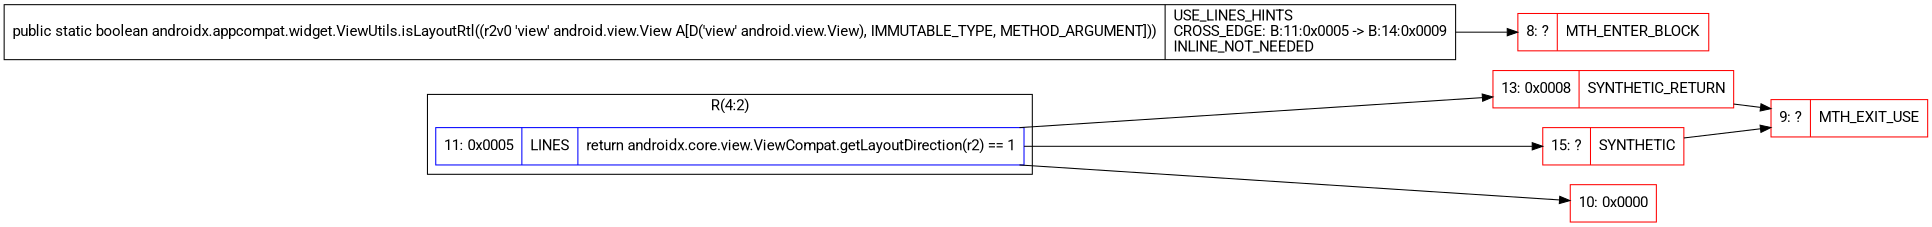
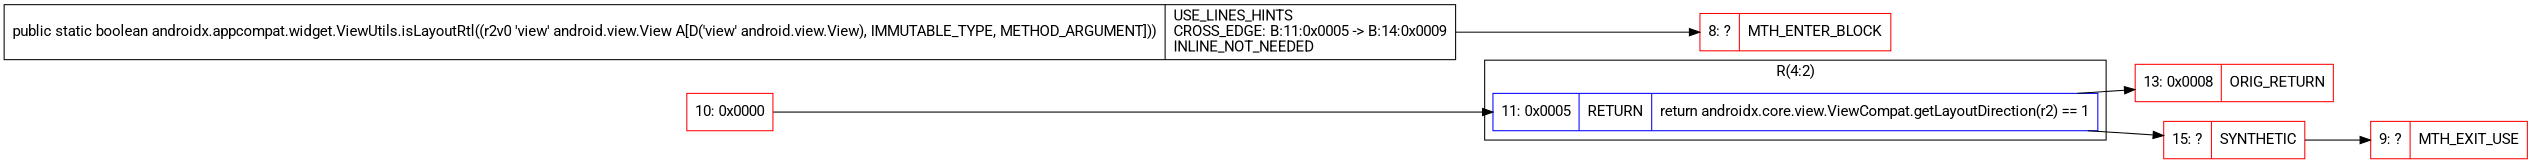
node "13: 0x0008": text "SYNTHETIC_RETURN" -> "ORIG_RETURN"
edge "13: 0x0008" -> "9: ?": removed
node "11: 0x0005": text "LINES" -> "RETURN"
edge "11: 0x0005" -> "10: 0x0000": reversed
